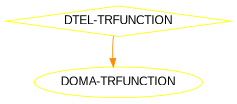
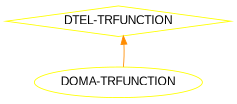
edge "DTEL-TRFUNCTION" -> "DOMA-TRFUNCTION": reversed
